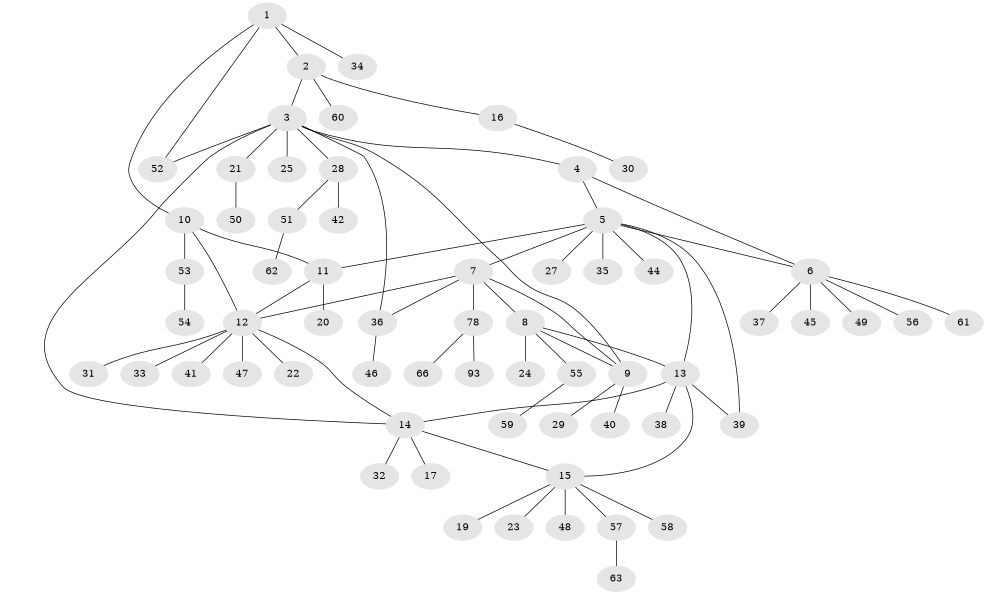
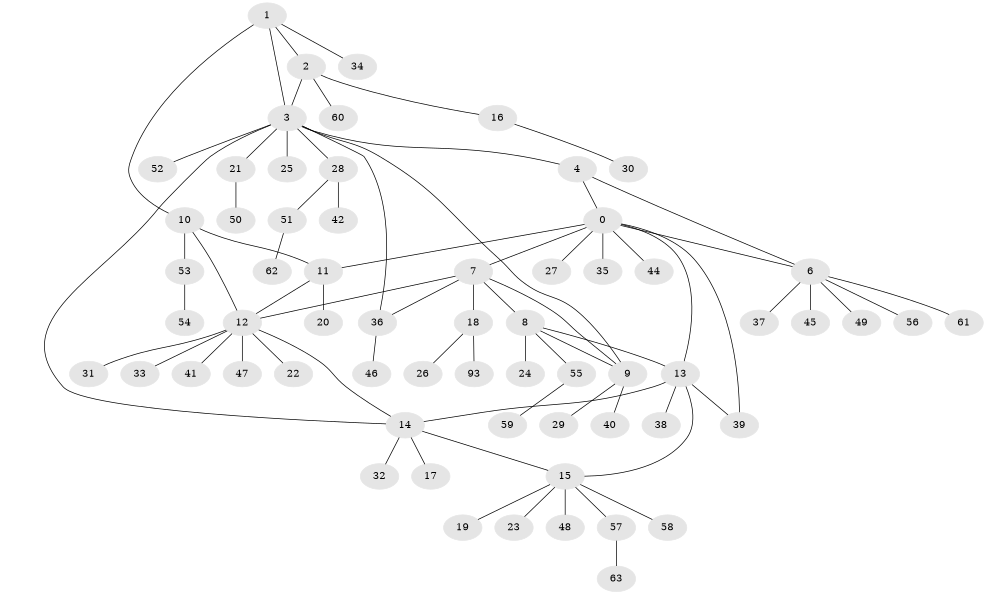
edge "1" -- "52": now "1" -- "3"
node "5": label "5" -> "0"
node "78": label "78" -> "18"
node "66": label "66" -> "26"
